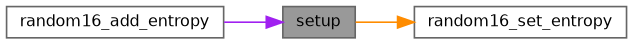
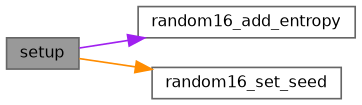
edge "random16_add_entropy" -> "setup": reversed
node "random16_set_entropy": label "random16_set_entropy" -> "random16_set_seed"
